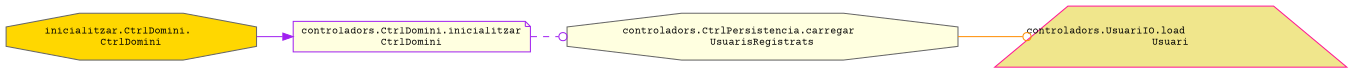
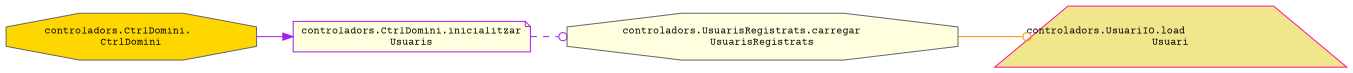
node "inicialitzar.CtrlDomini. CtrlDomini": label "inicialitzar.CtrlDomini. CtrlDomini" -> "controladors.CtrlDomini. CtrlDomini"
node "controladors.CtrlDomini.inicialitzar CtrlDomini": label "controladors.CtrlDomini.inicialitzar CtrlDomini" -> "controladors.CtrlDomini.inicialitzar Usuaris"
node "controladors.CtrlPersistencia.carregar UsuarisRegistrats": label "controladors.CtrlPersistencia.carregar UsuarisRegistrats" -> "controladors.UsuarisRegistrats.carregar UsuarisRegistrats"
